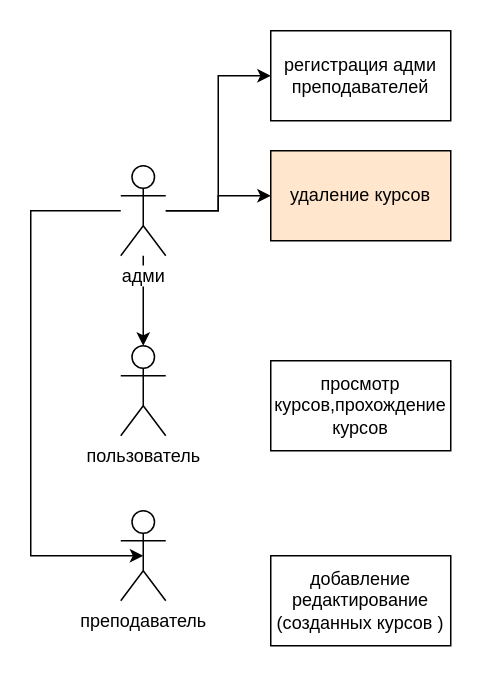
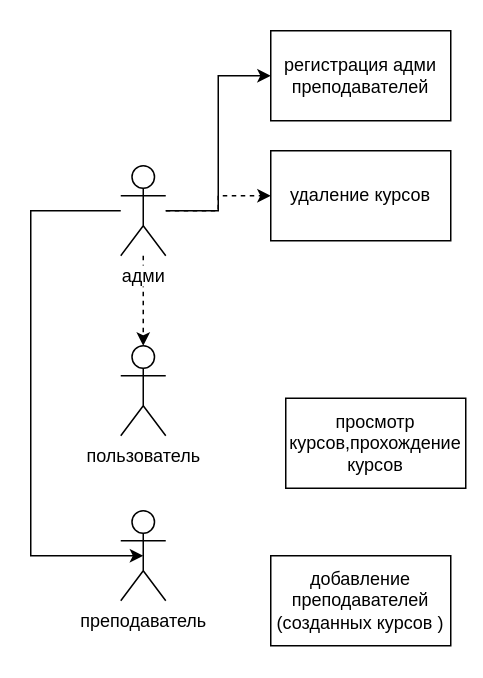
edge "адми" -> "удаление курсов": style solid -> dashed
node "удаление курсов": fillcolor #ffe6cc -> #ffffff
edge "адми" -> "пользователь": style solid -> dashed
node "просмотр курсов,прохождение курсов": moved (361, 406) -> (376, 443)
node "добавление редактирование (созданных курсов )": label "добавление редактирование (созданных курсов )" -> "добавление преподавателей (созданных курсов )"
